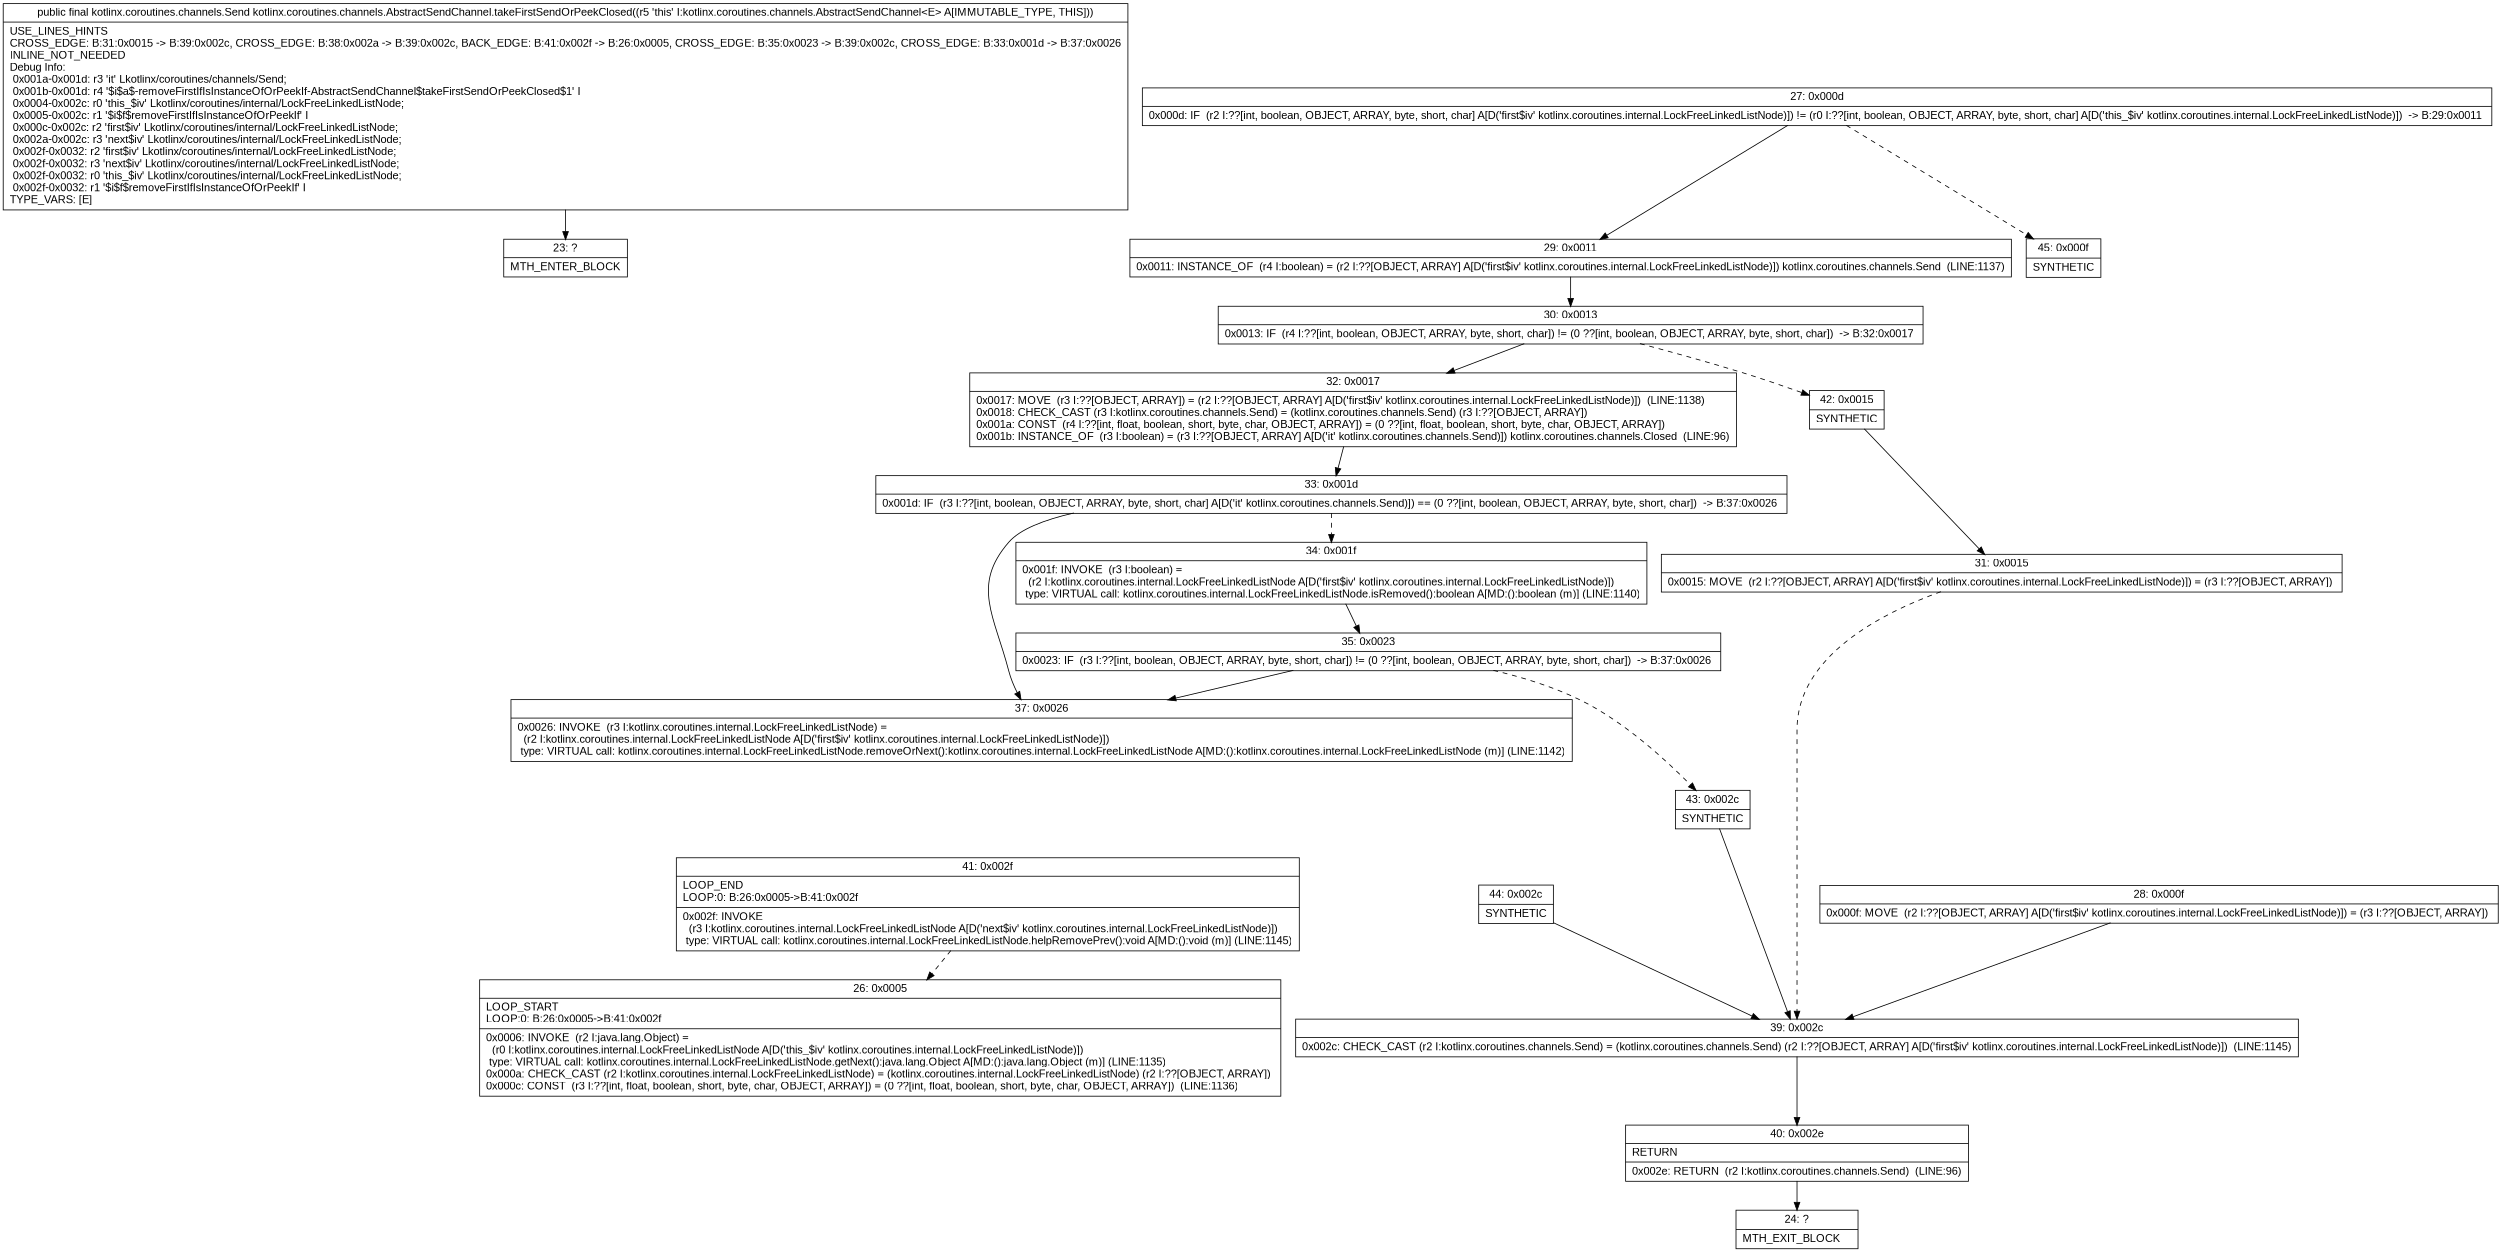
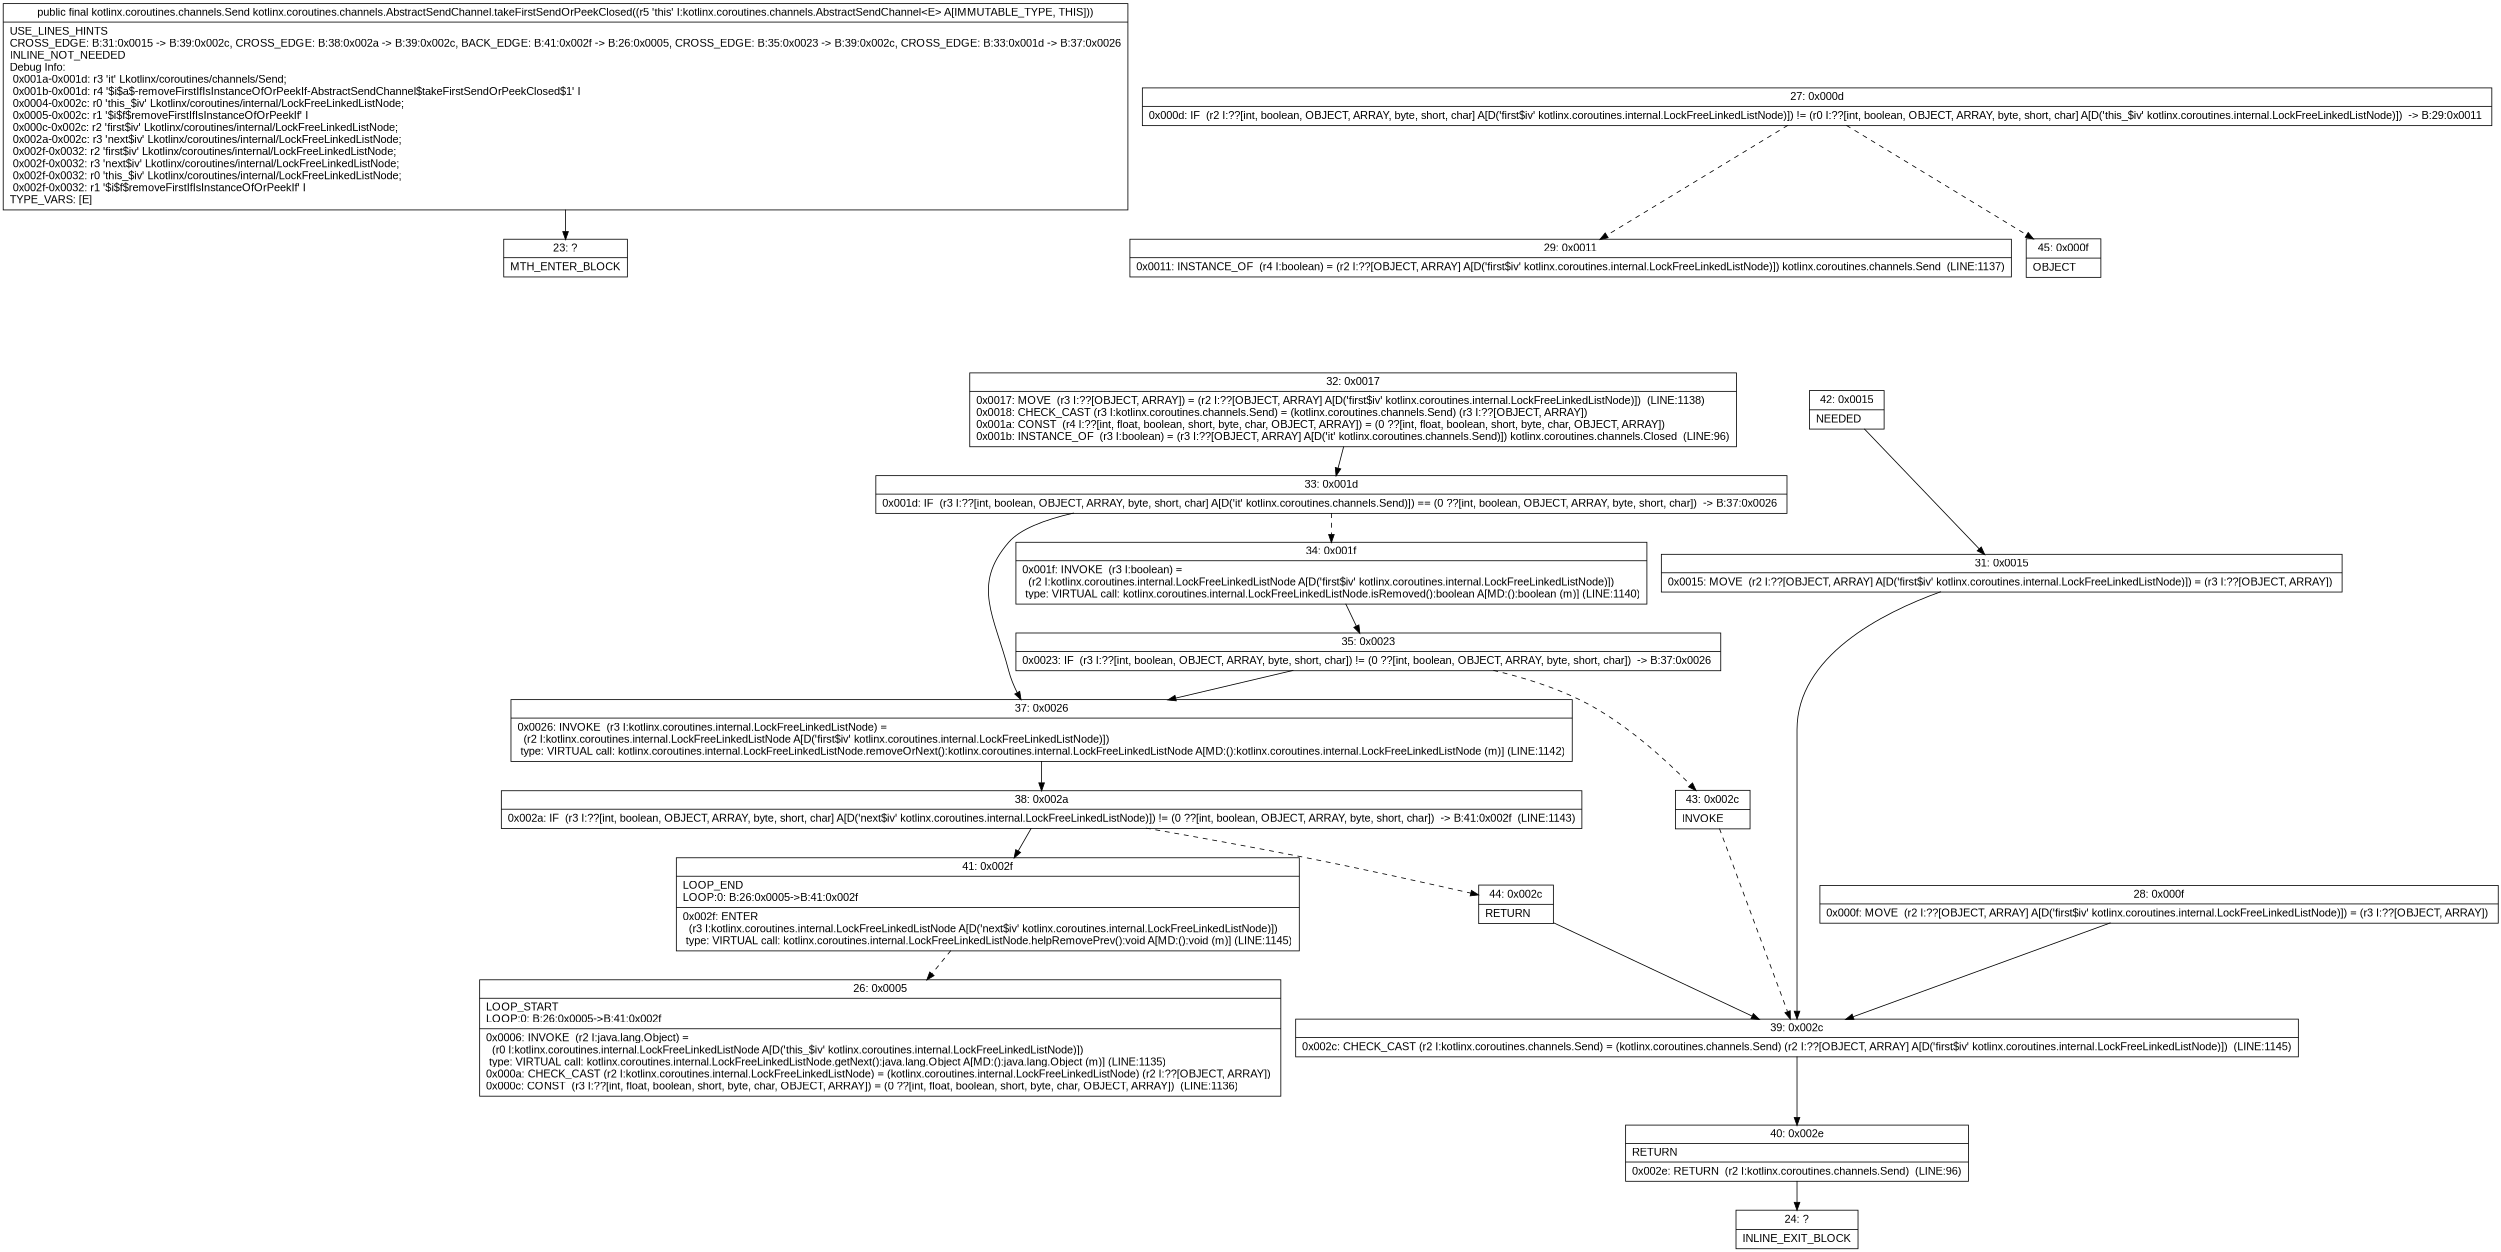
edge "27: 0x000d" -> "29: 0x0011": style solid -> dashed
node "45: 0x000f": text "SYNTHETIC" -> "OBJECT"
node "30: 0x0013": removed
node "42: 0x0015": text "SYNTHETIC" -> "NEEDED"
edge "31: 0x0015" -> "39: 0x002c": style dashed -> solid
node "38: 0x002a": added
node "43: 0x002c": text "SYNTHETIC" -> "INVOKE"
node "44: 0x002c": text "SYNTHETIC" -> "RETURN"
node "41: 0x002f": text "0x002f: INVOKE" -> "0x002f: ENTER"
edge "43: 0x002c" -> "39: 0x002c": style solid -> dashed
node "24: ?": text "MTH_EXIT_BLOCK" -> "INLINE_EXIT_BLOCK"
